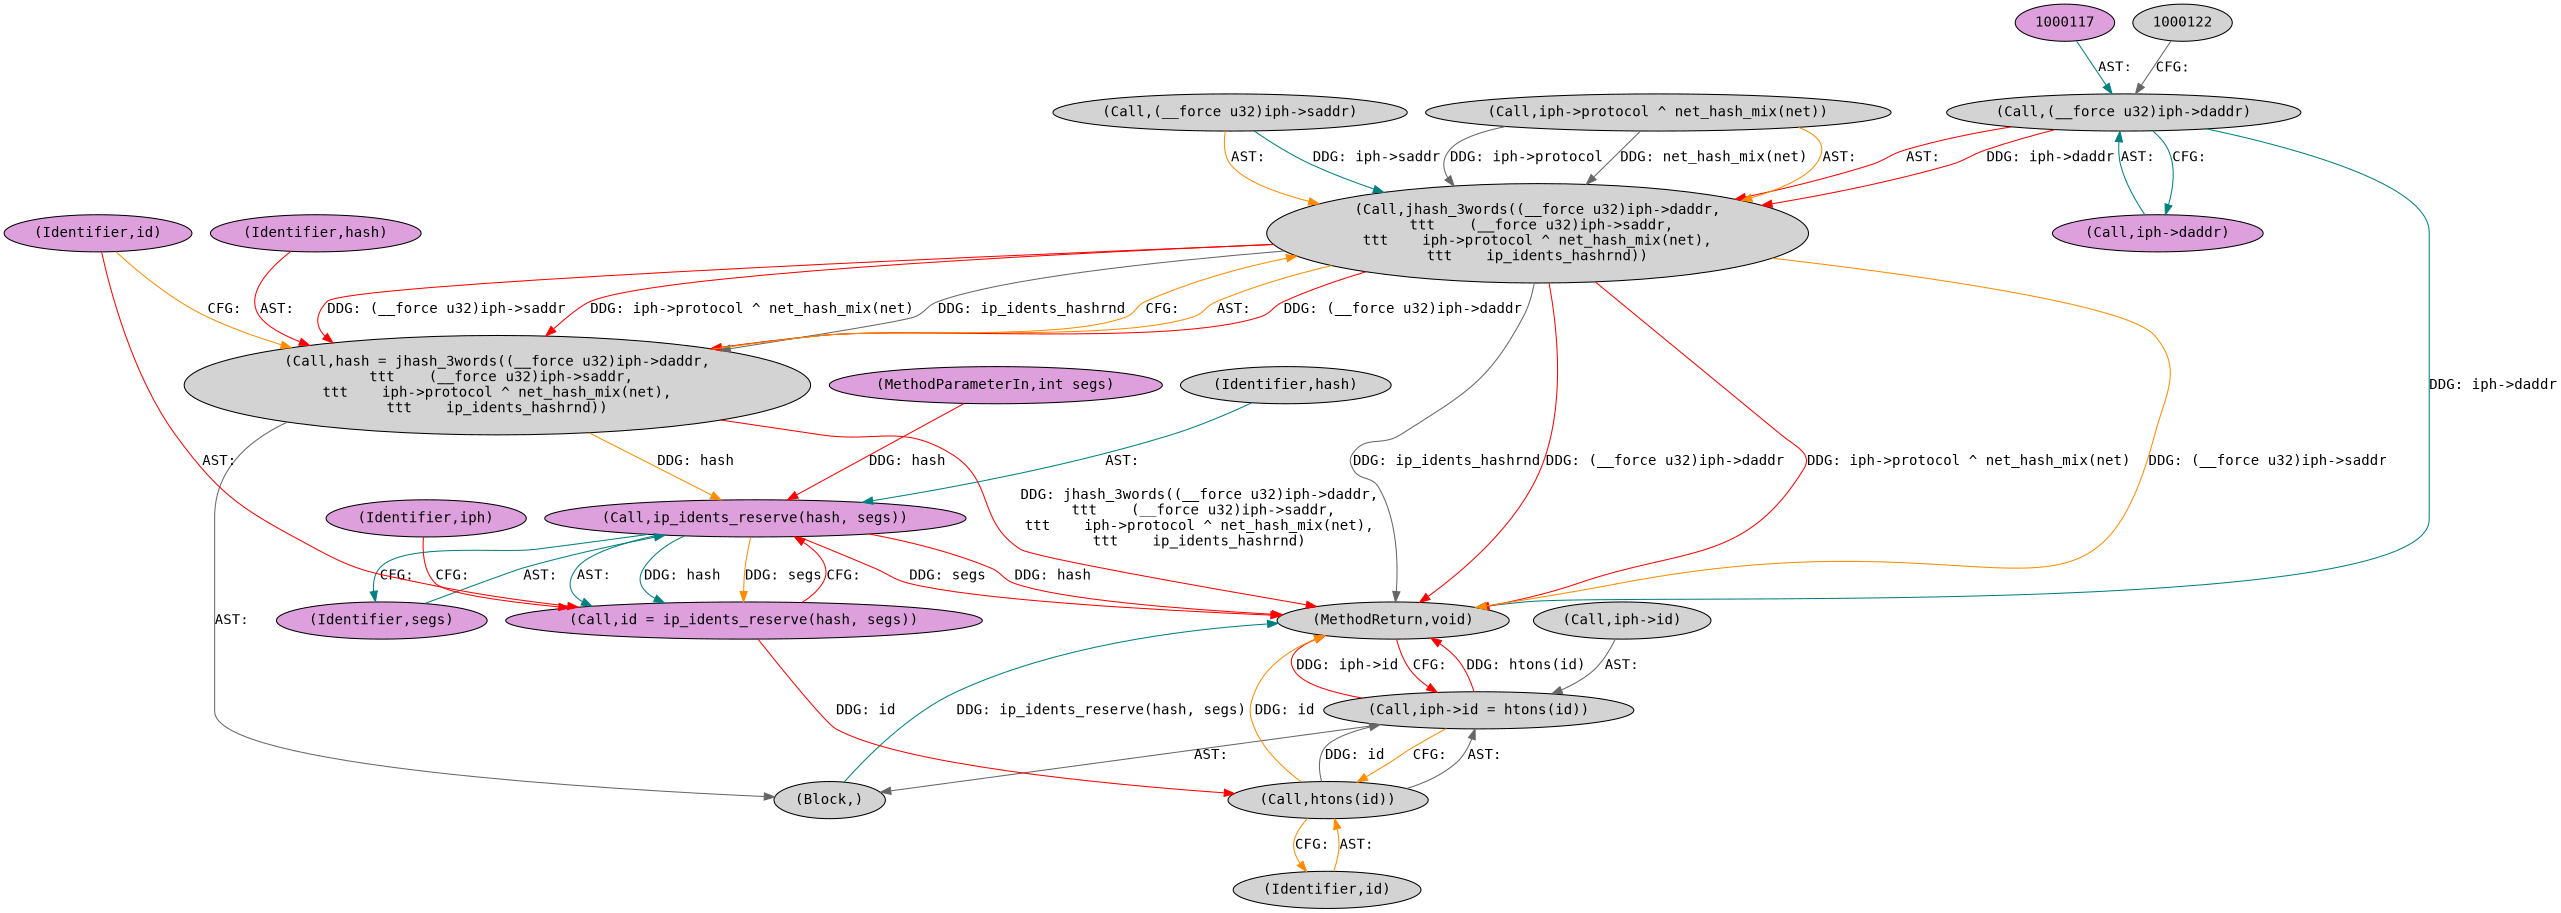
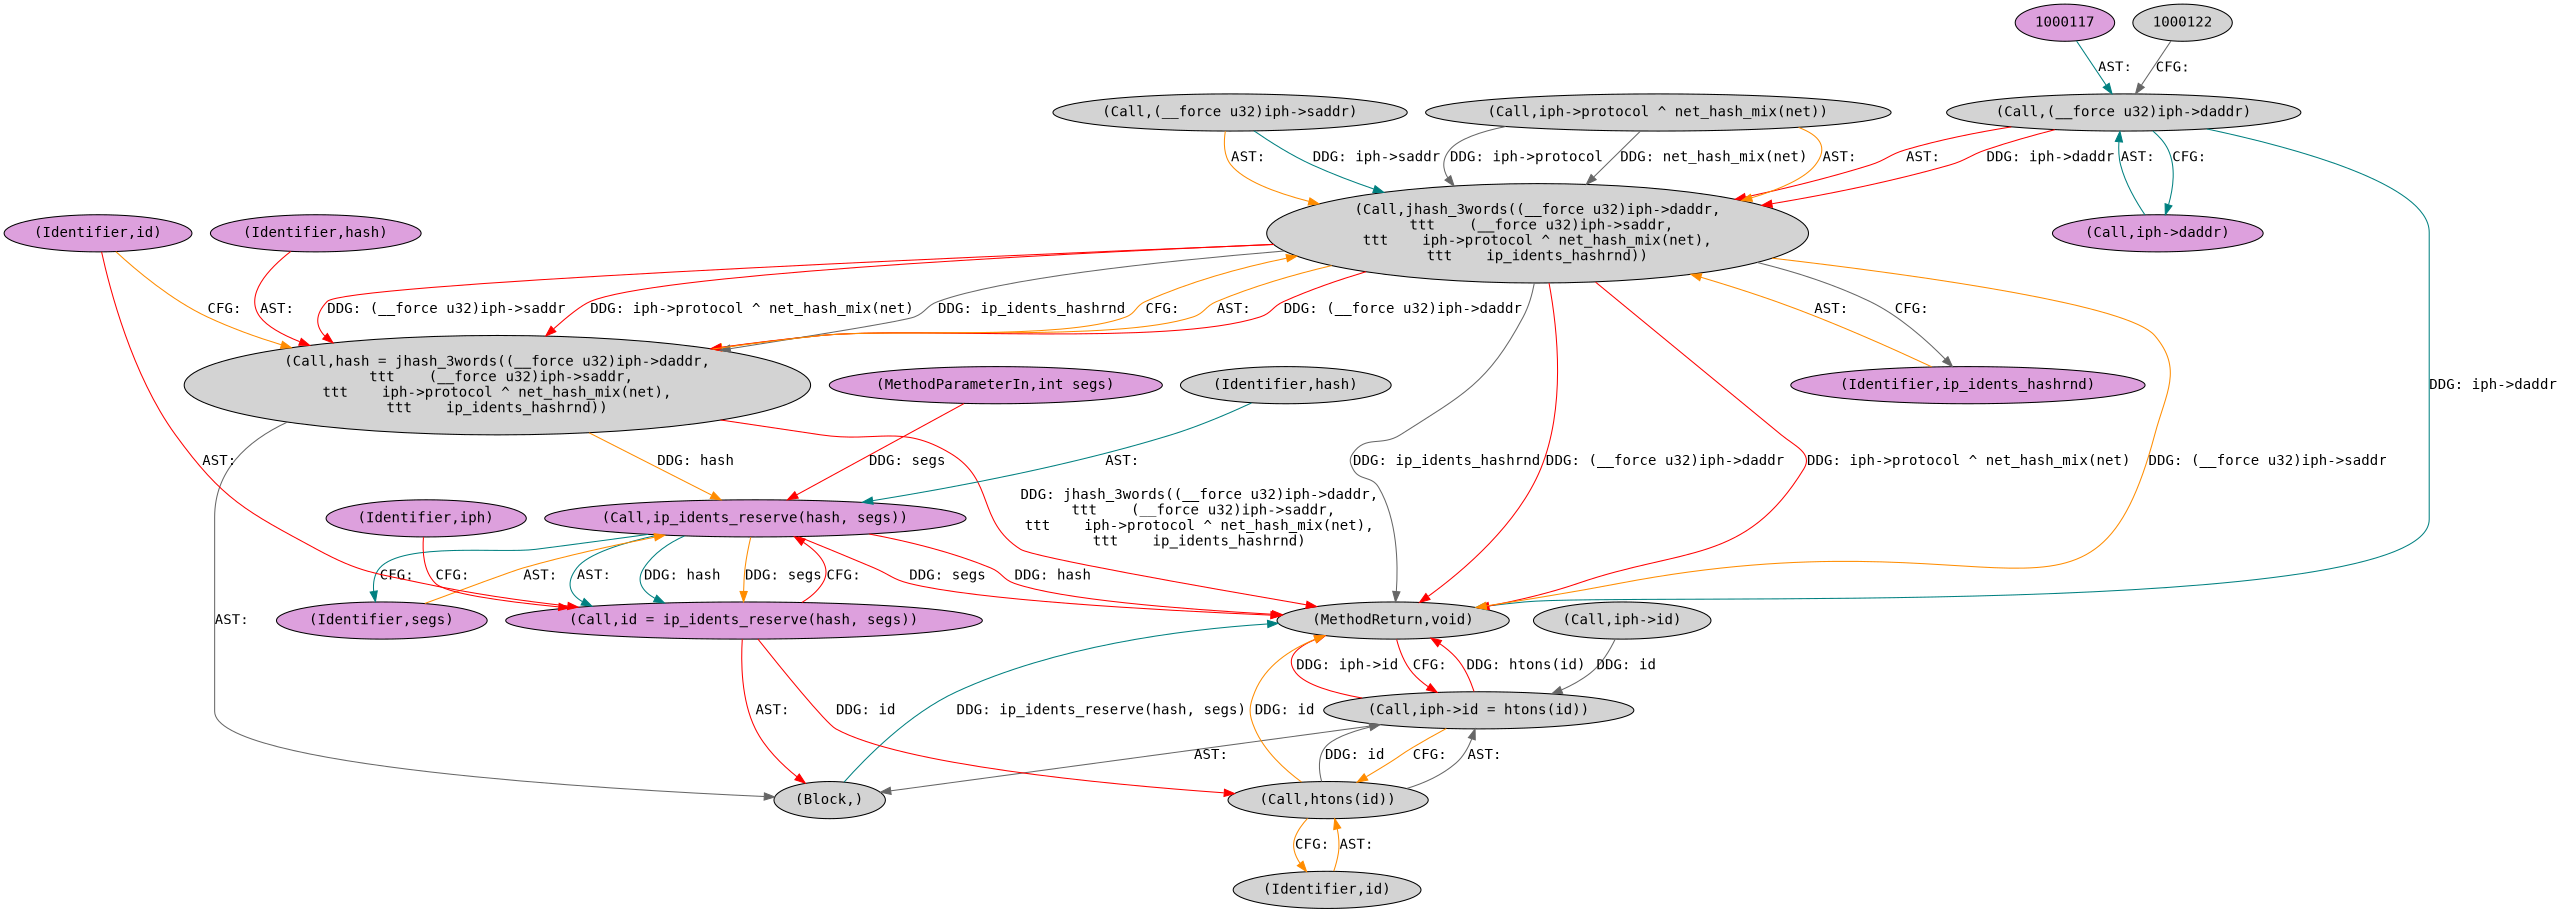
node "(Identifier,ip_idents_hashrnd)": added
edge "(MethodParameterIn,int segs)" -> "(Call,ip_idents_reserve(hash, segs))": label "DDG: hash" -> "DDG: segs"
edge "(Identifier,segs)" -> "(Call,ip_idents_reserve(hash, segs))": color teal -> darkorange
edge "(Call,iph->id)" -> "(Call,iph->id = htons(id))": label "AST: " -> "DDG: id"
edge "(Call,id = ip_idents_reserve(hash, segs))" -> "(Block,)": added, label "AST:"
